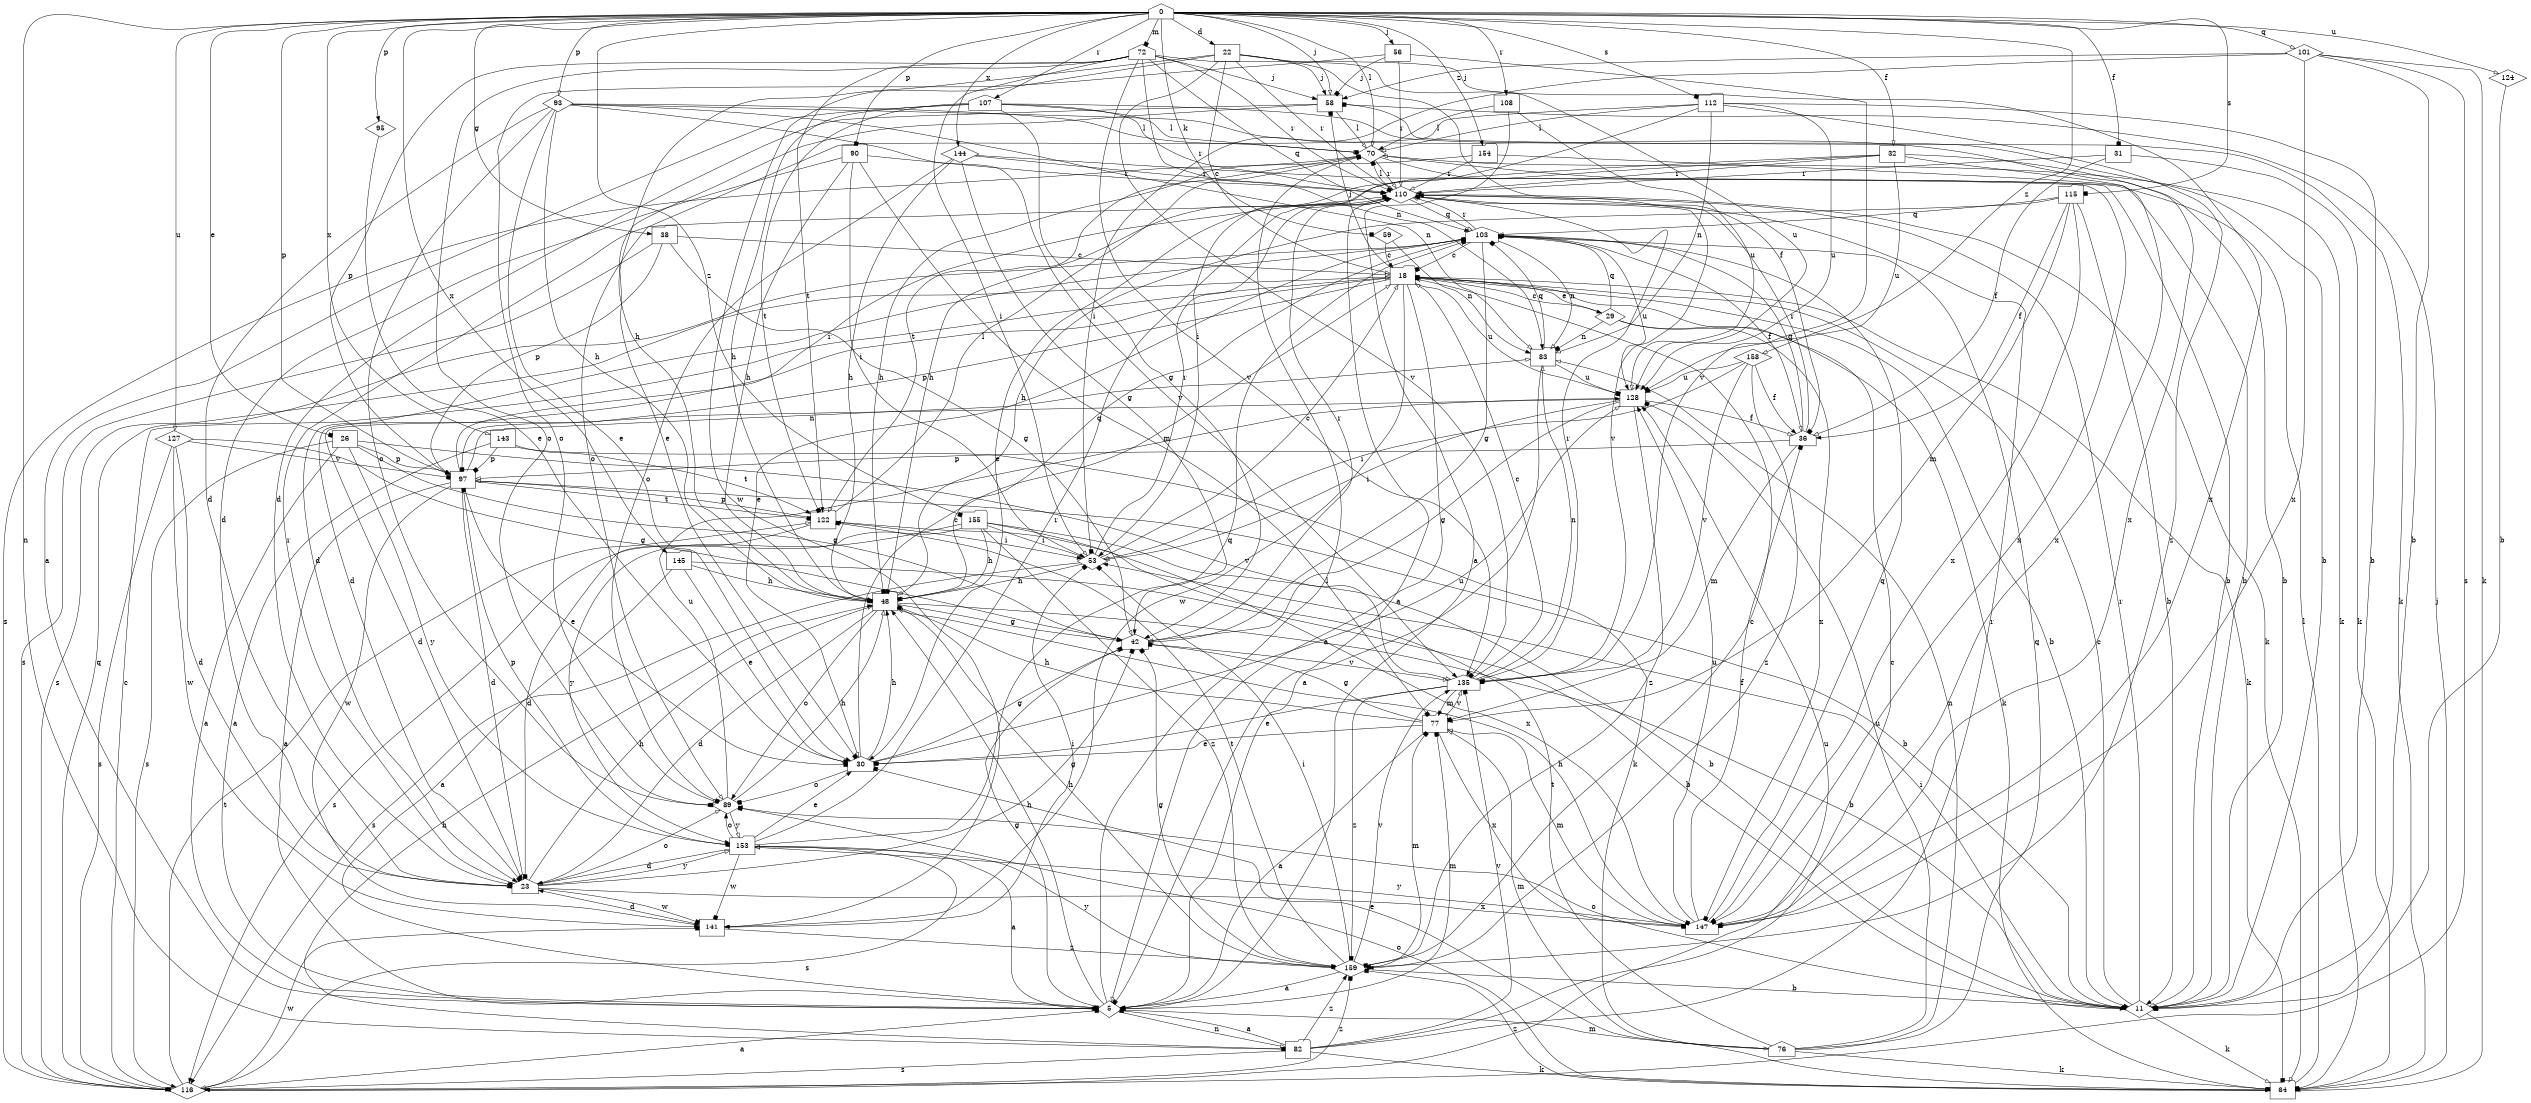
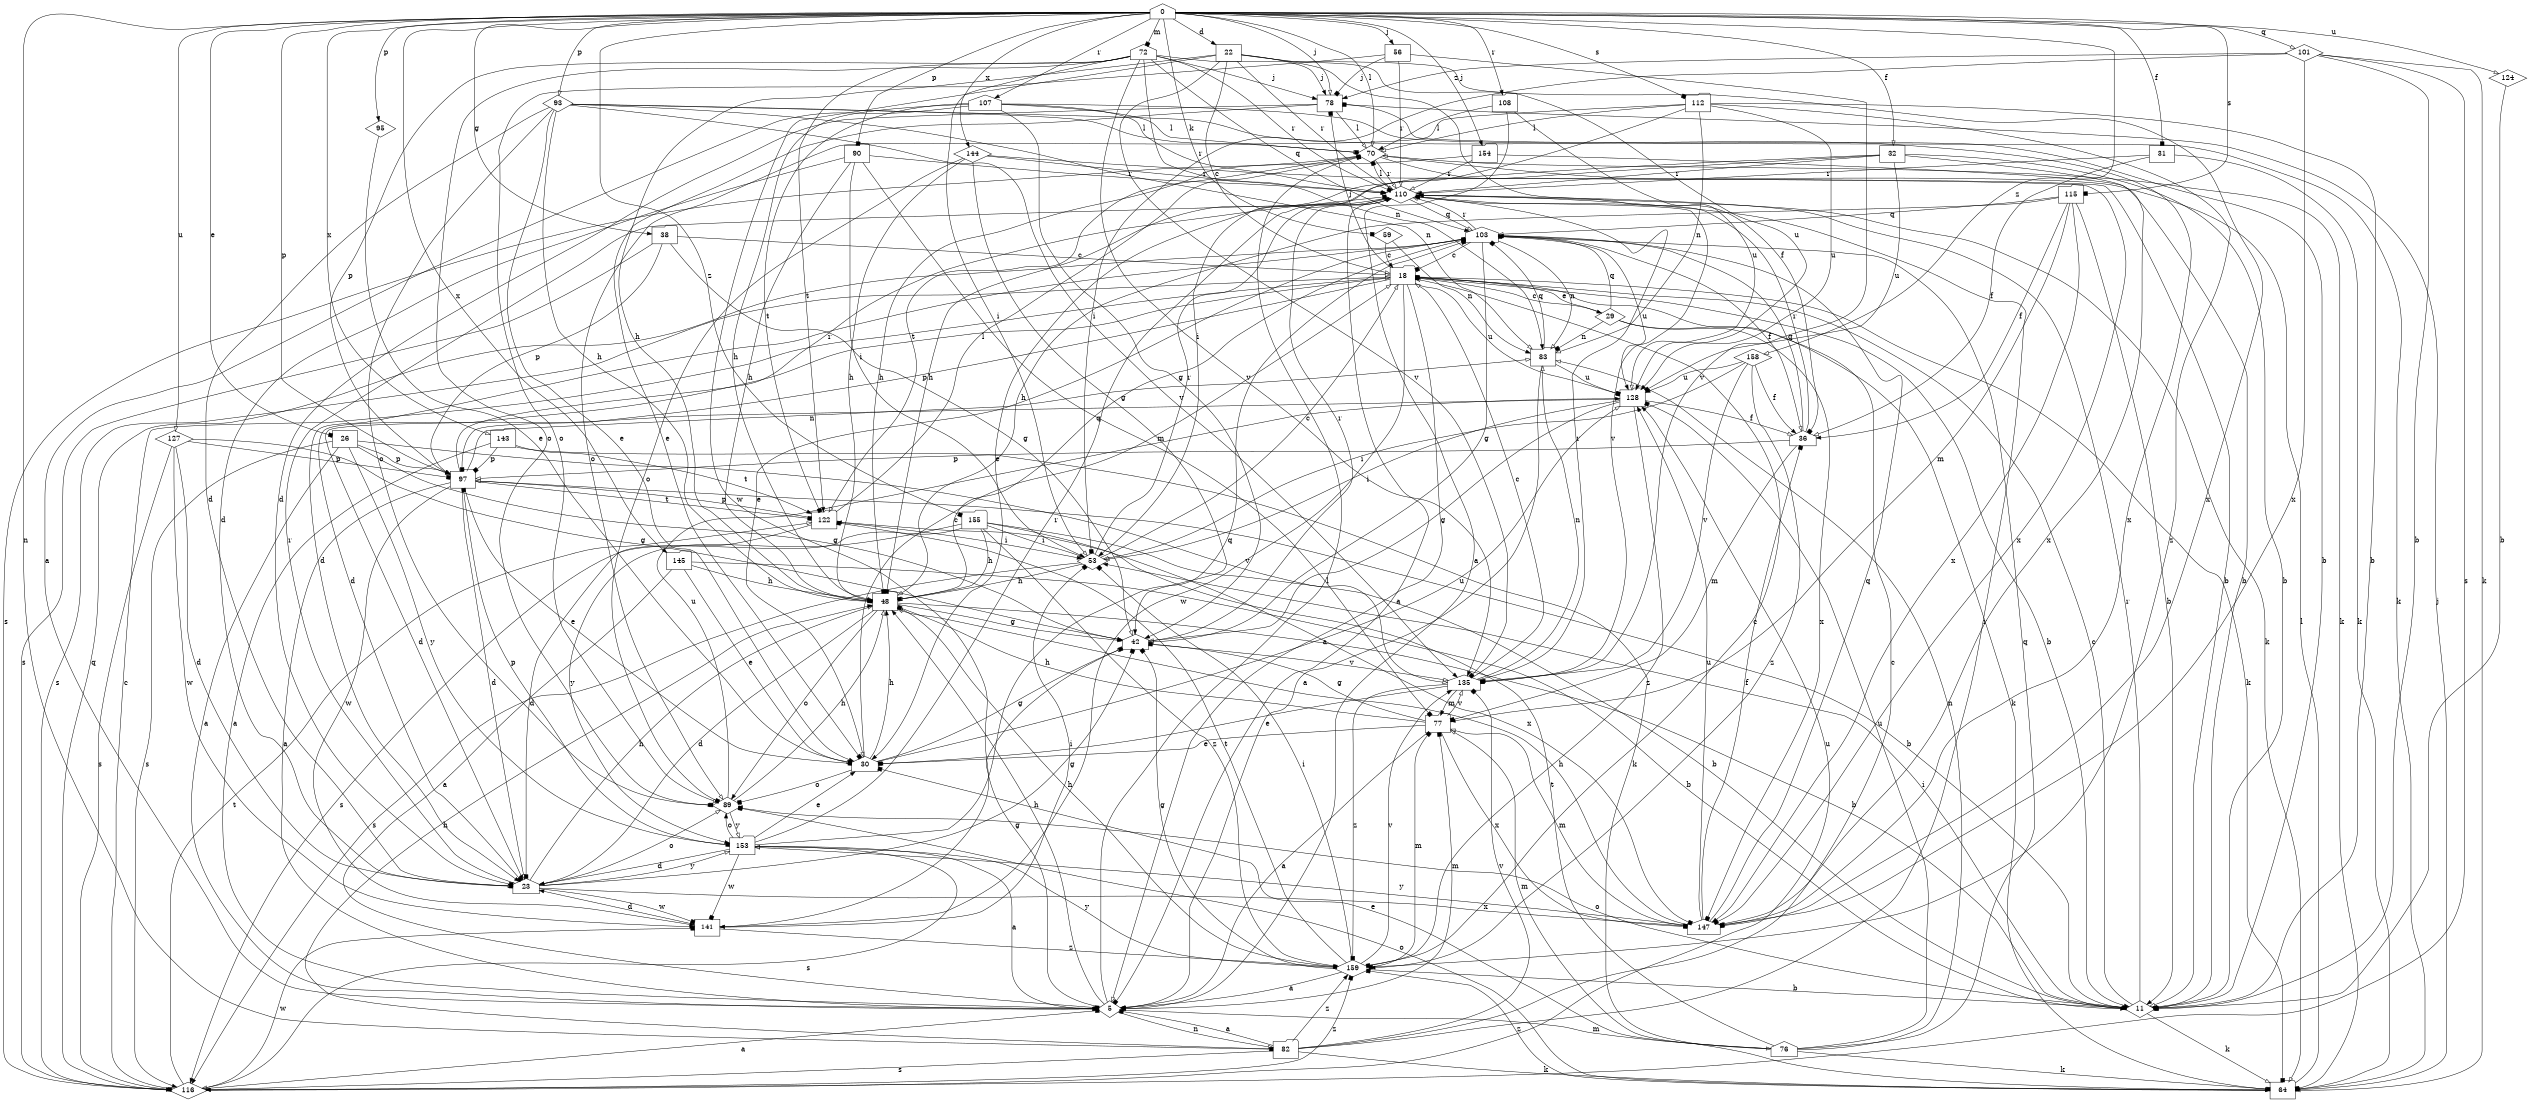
node "58": label "58" -> "78"
edge "127" -> "97": label "v" -> "p"
